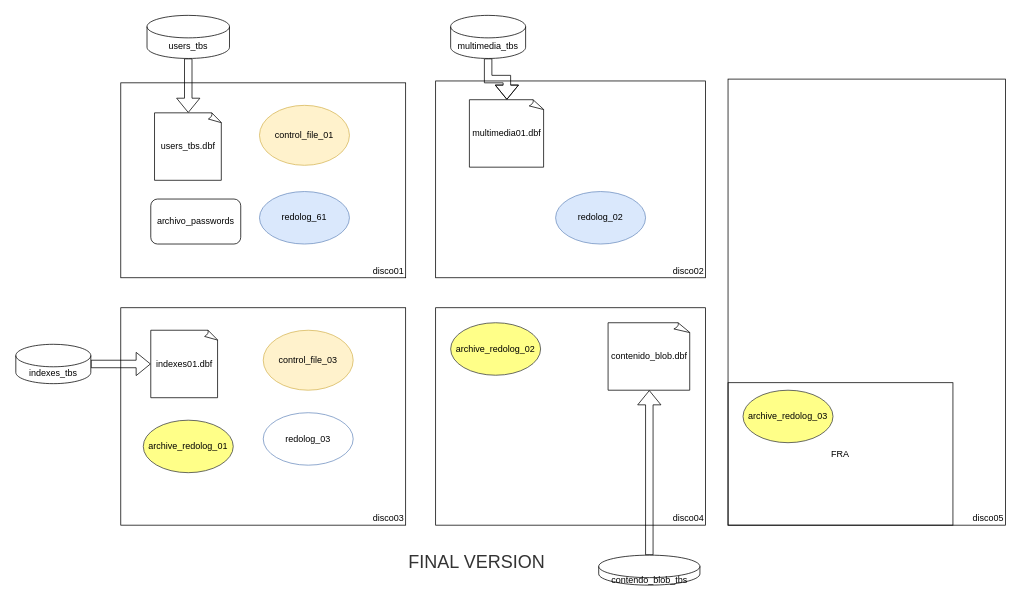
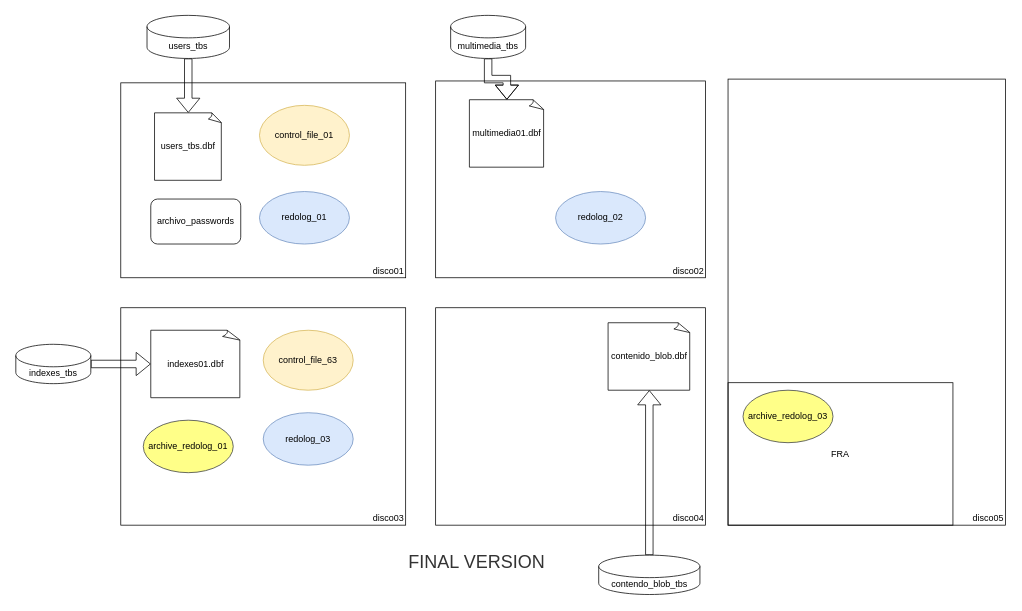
node "redolog_61": label "redolog_61" -> "redolog_01"
node "archive_redolog_02": removed
node "control_file_03": label "control_file_03" -> "control_file_63"
node "indexes01.dbf": size 68x68 -> 90x68
node "redolog_03": fillcolor #ffffff -> #dae8fc
node "contendo_blob_tbs": size 101x30 -> 101x39
